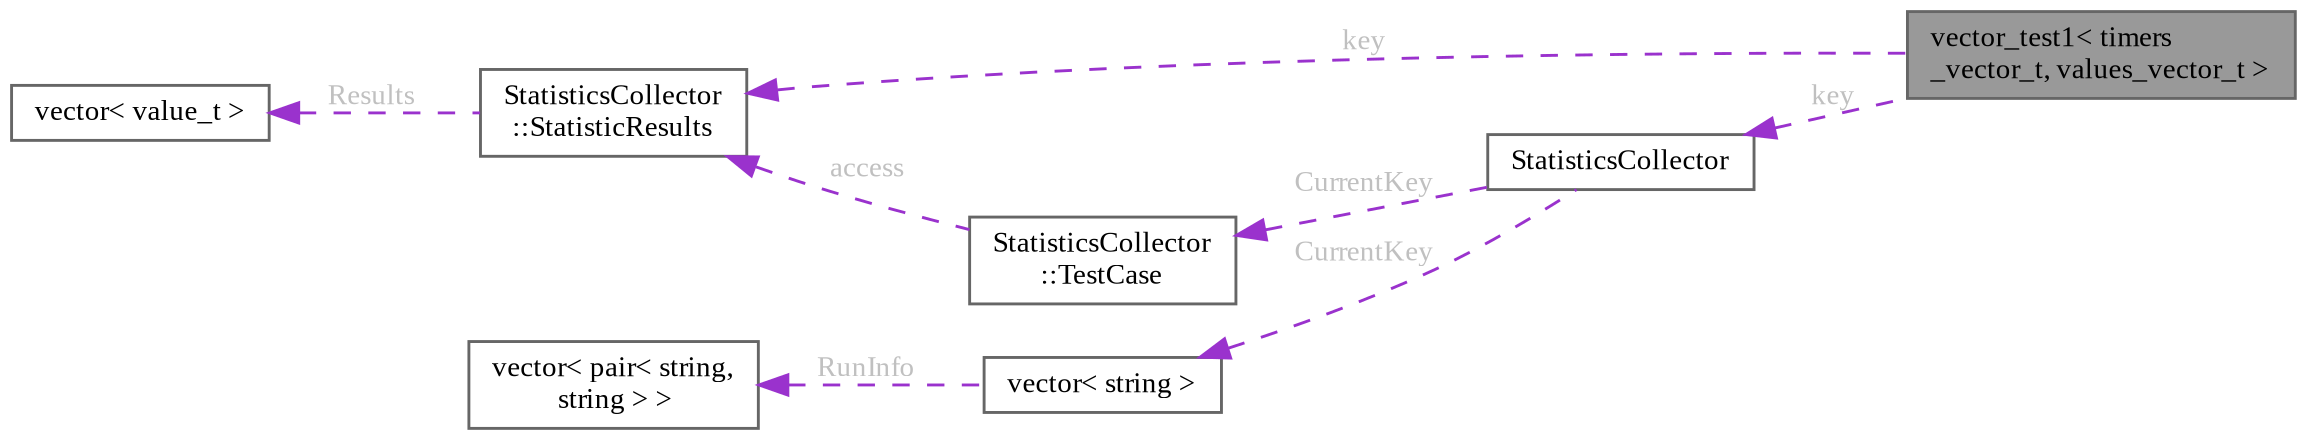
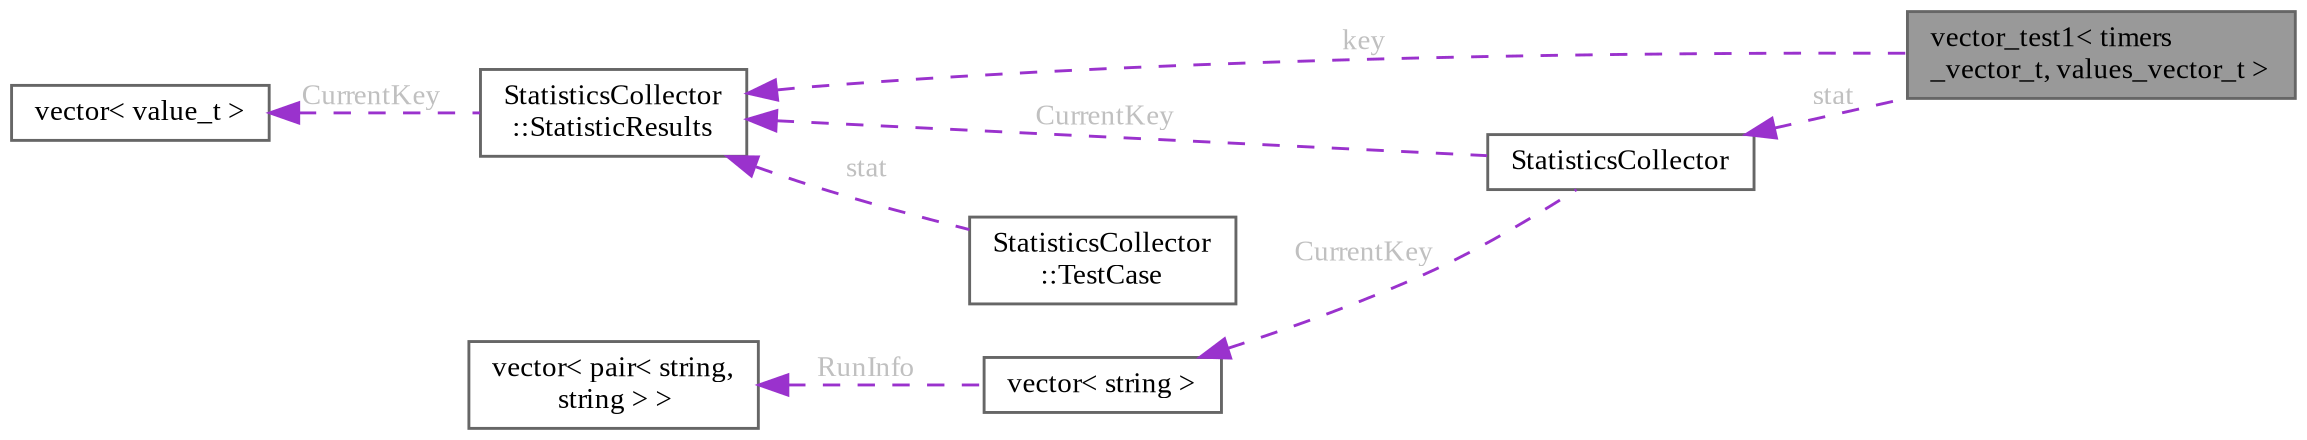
edge "StatisticsCollector ::StatisticResults" -> "vector< value_t >": label " Results" -> " CurrentKey"
edge "vector_test1< timers _vector_t, values_vector_t >" -> "StatisticsCollector": label " key" -> " stat"
edge "StatisticsCollector ::TestCase" -> "StatisticsCollector ::StatisticResults": label " access" -> " stat"
edge "StatisticsCollector" -> "StatisticsCollector ::TestCase": now "StatisticsCollector" -> "StatisticsCollector ::StatisticResults"
